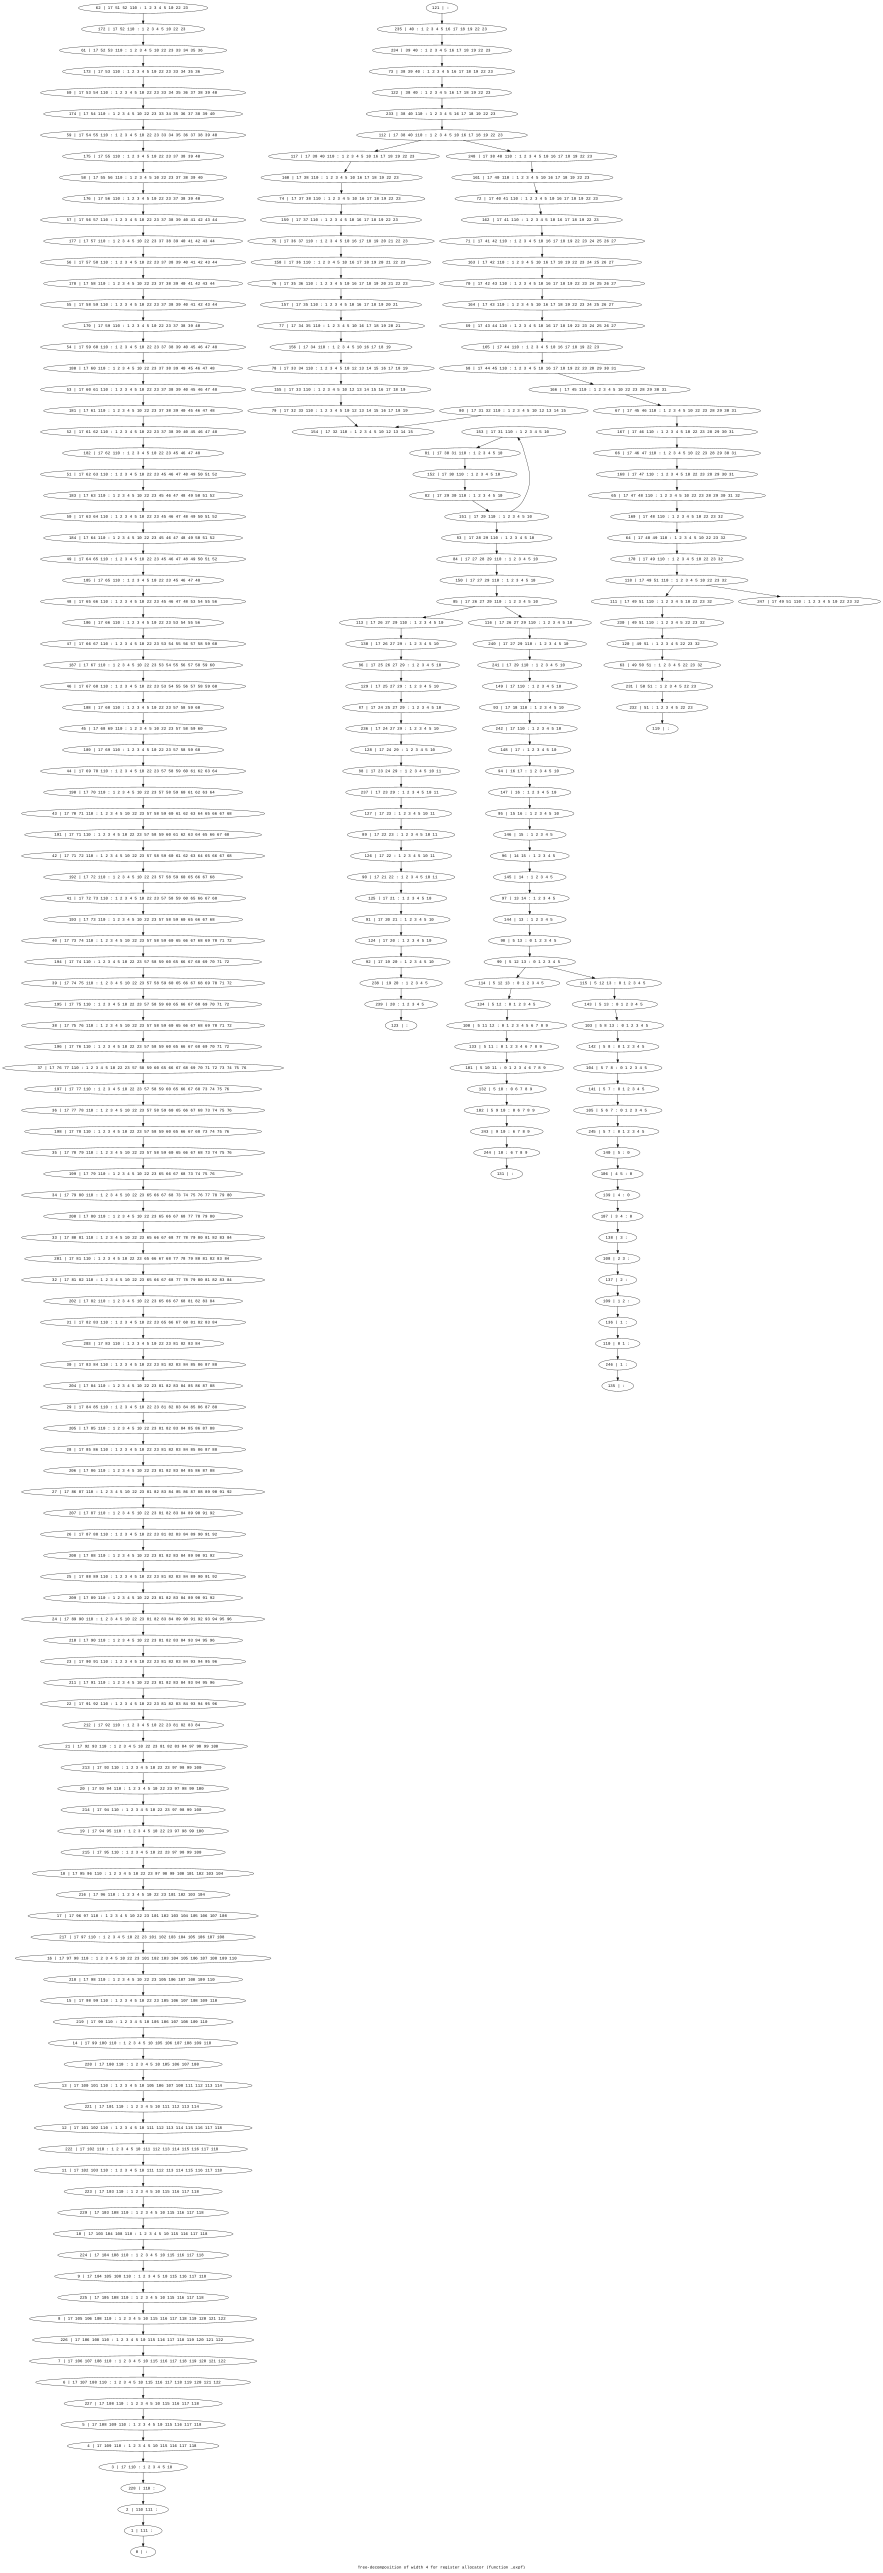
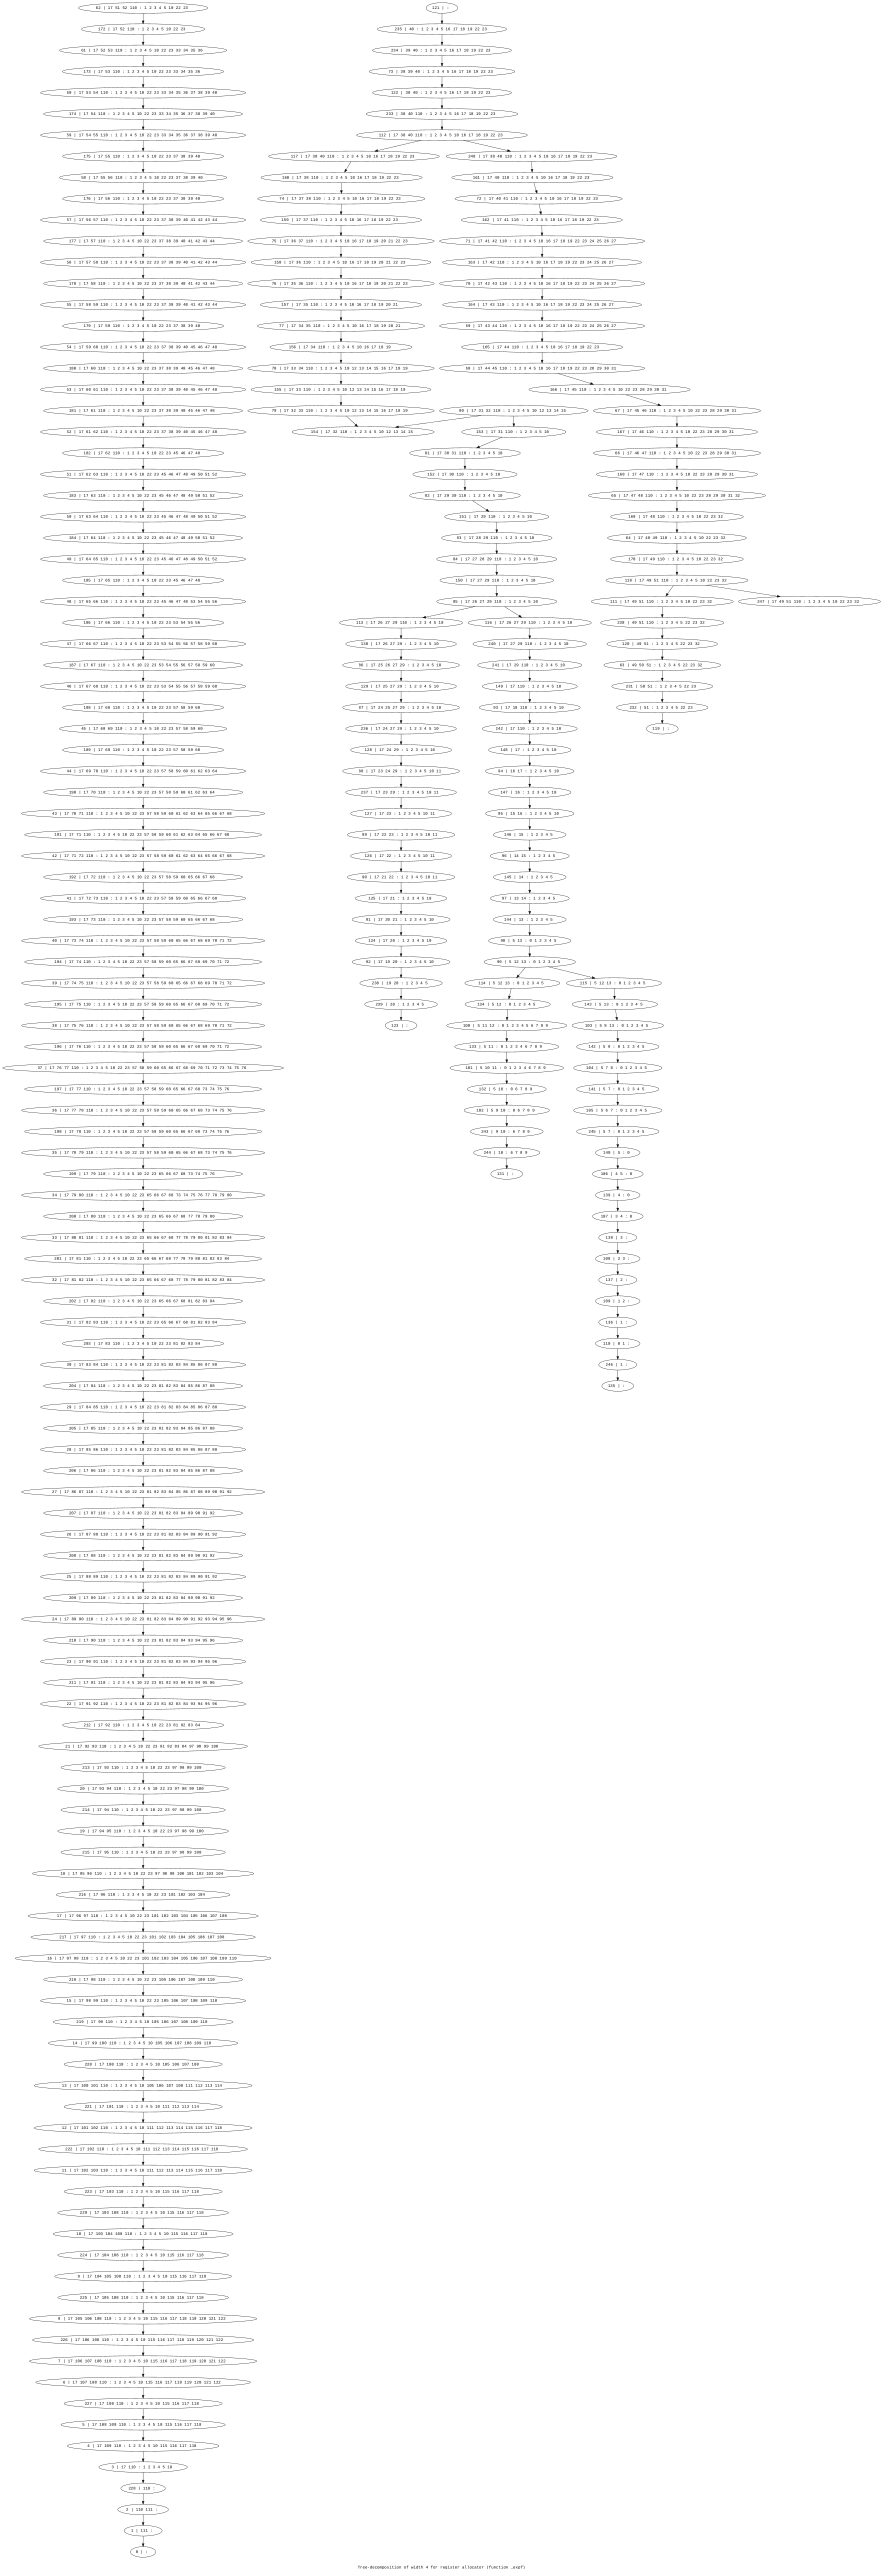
edge "151 | 17 29 110 : 1 2 3 4 5 10" -> "153 | 17 31 110 : 1 2 3 4 5 10": now "80 | 17 31 32 110 : 1 2 3 4 5 10 12 13 14 15" -> "153 | 17 31 110 : 1 2 3 4 5 10"
edge "127 | 17 23 : 1 2 3 4 5 10 11" -> "89 | 17 22 23 : 1 2 3 4 5 10 11": removed
